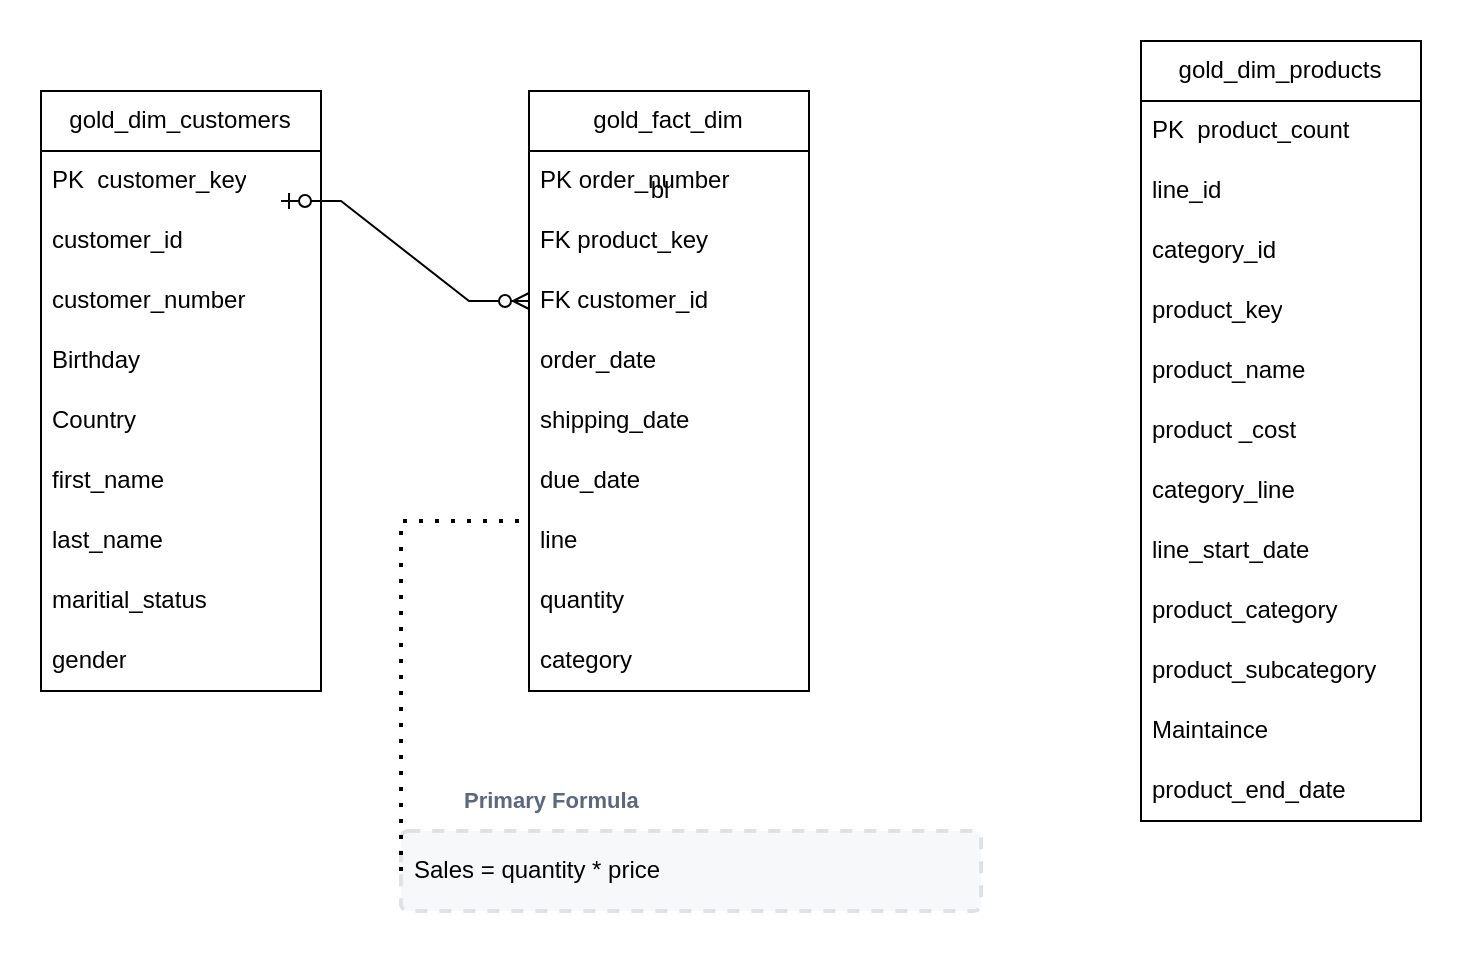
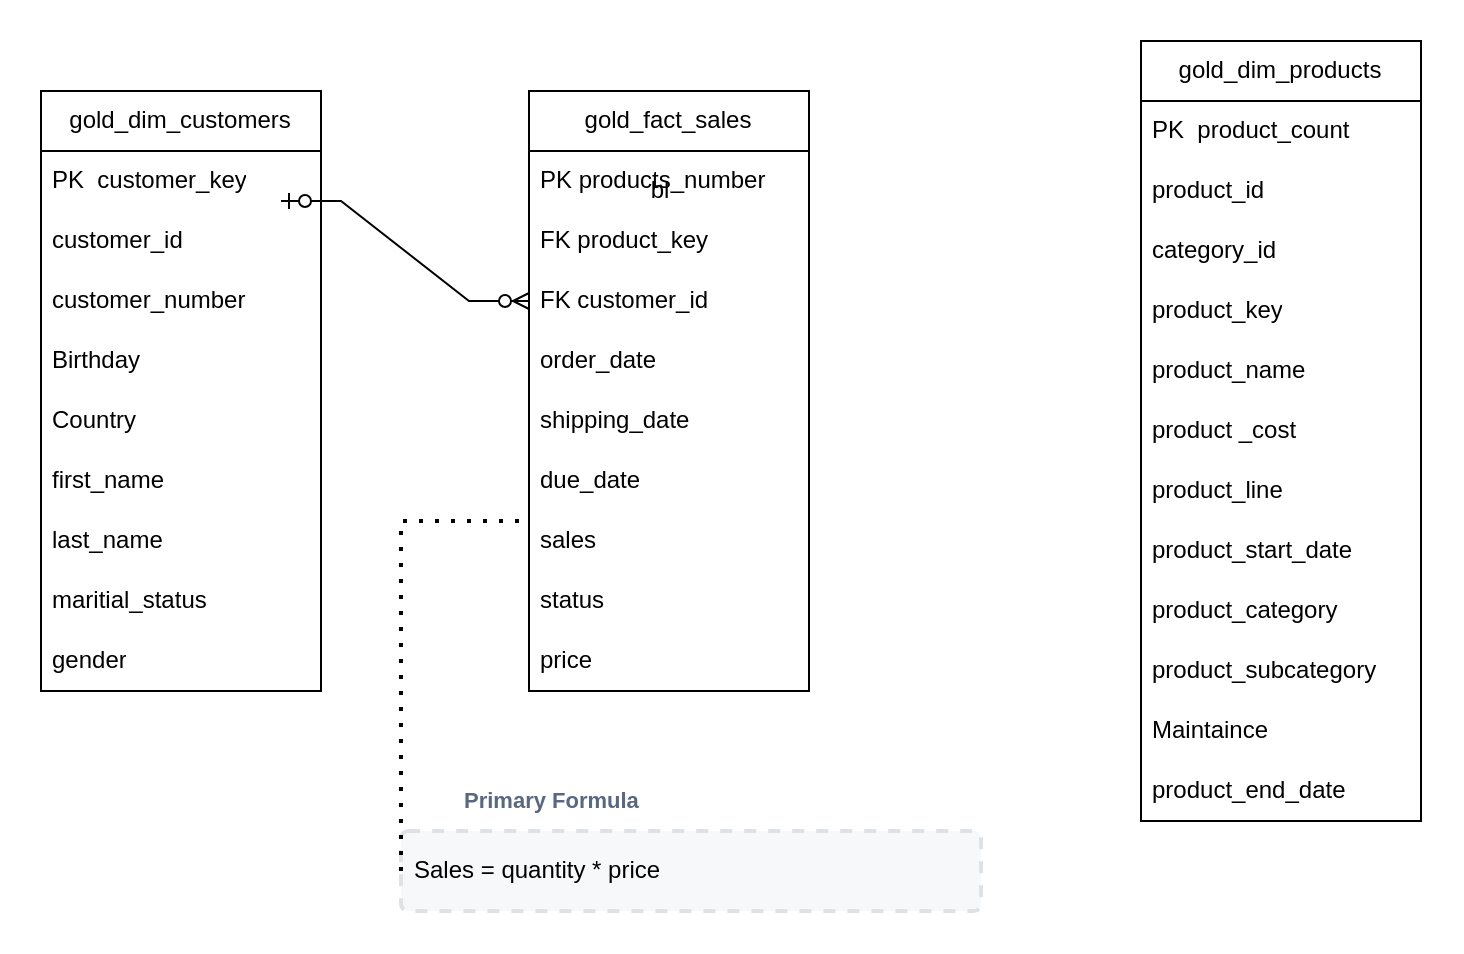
node "gold_fact_dim": label "gold_fact_dim" -> "gold_fact_sales"
node "PK order_number": label "PK order_number" -> "PK products_number"
node "line_id": label "line_id" -> "product_id"
node "category_line": label "category_line" -> "product_line"
node "line": label "line" -> "sales"
node "line_start_date": label "line_start_date" -> "product_start_date"
node "quantity": label "quantity" -> "status"
node "category": label "category" -> "price"
